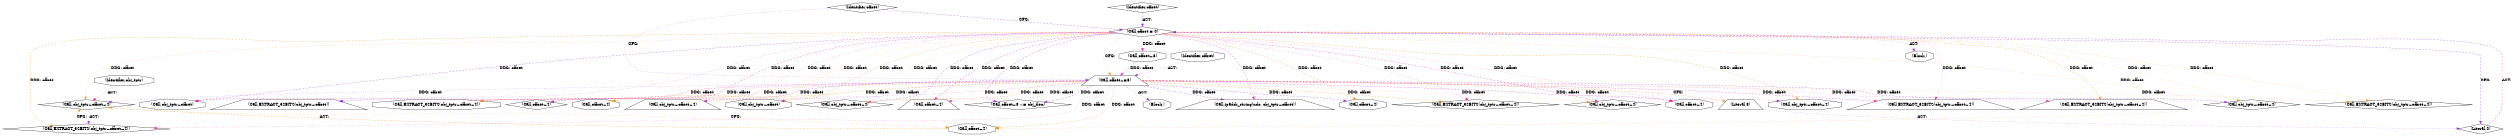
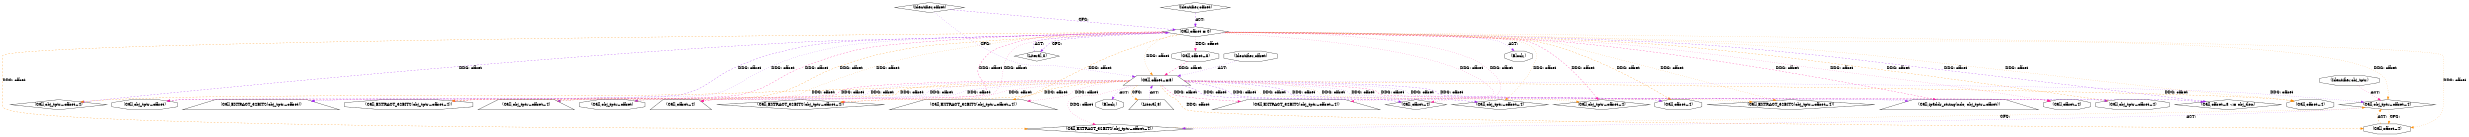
edge "(Call,offset = 0)" -> "(Call,offset+=8)": label "CFG: " -> "DDG: offset"
edge "(Call,offset+=8)" -> "(Call,ipaddr_string(ndo, obj_tptr+offset))": style dashed -> dotted
edge "(Literal,8)" -> "(Literal,0)": now "(Literal,8)" -> "(Call,offset+=8)"
